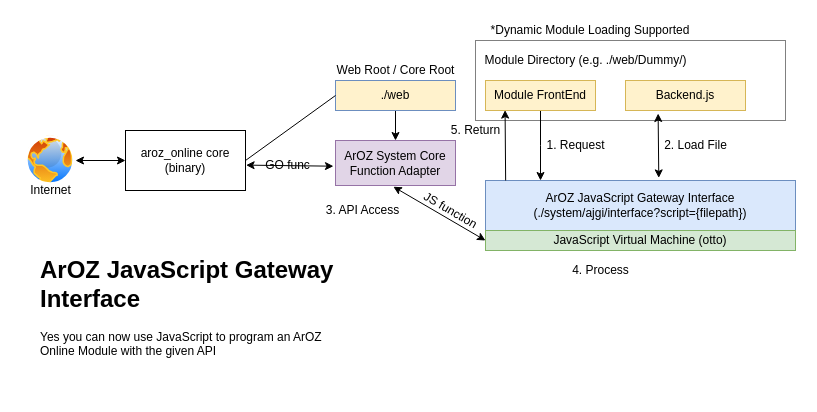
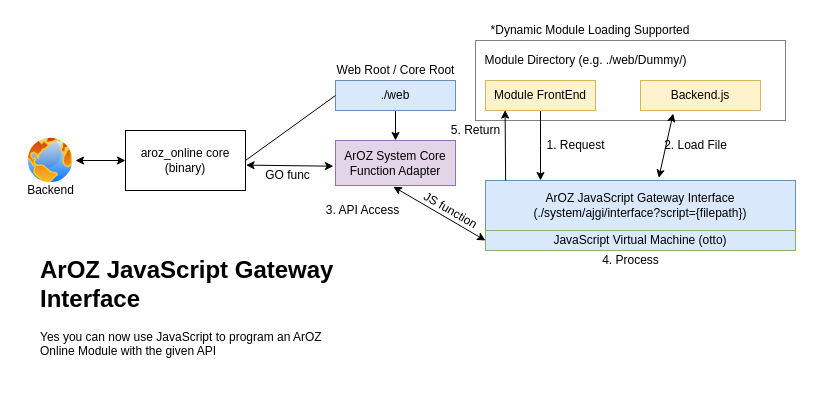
node "./web": fillcolor #fff2cc -> #dae8fc
node "Backend.js": moved (686, 96) -> (701, 96)
node "GO func": moved (288, 166) -> (288, 176)
node "Internet": label "Internet" -> "Backend"
node "JavaScript Virtual Machine (otto)": fillcolor #d5e8d4 -> #dae8fc
node "4. Process": moved (601, 271) -> (631, 261)
